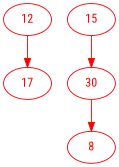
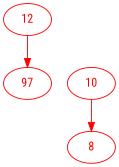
node "15": removed
node "17": label "17" -> "97"
node "30": label "30" -> "10"
